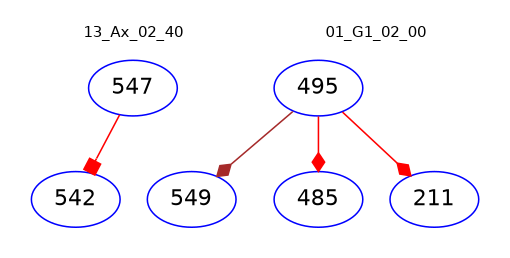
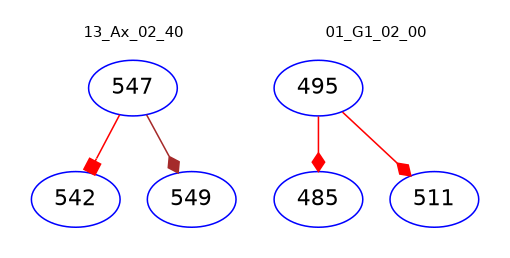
edge "495" -> "549": now "547" -> "549"
node "211": label "211" -> "511"
